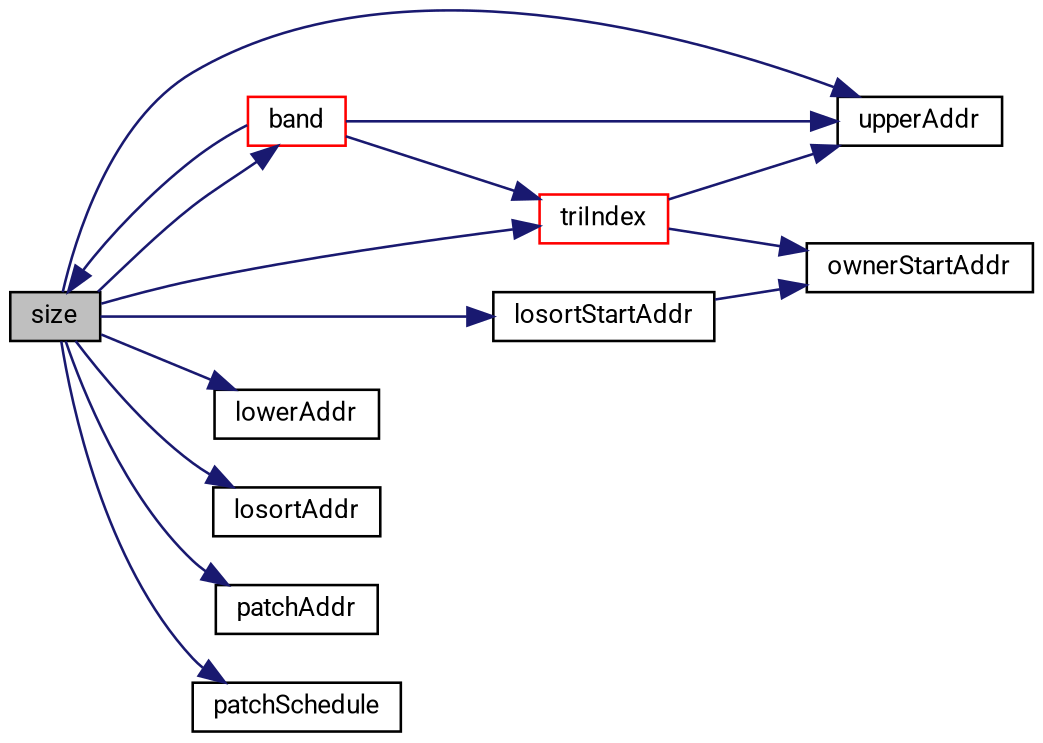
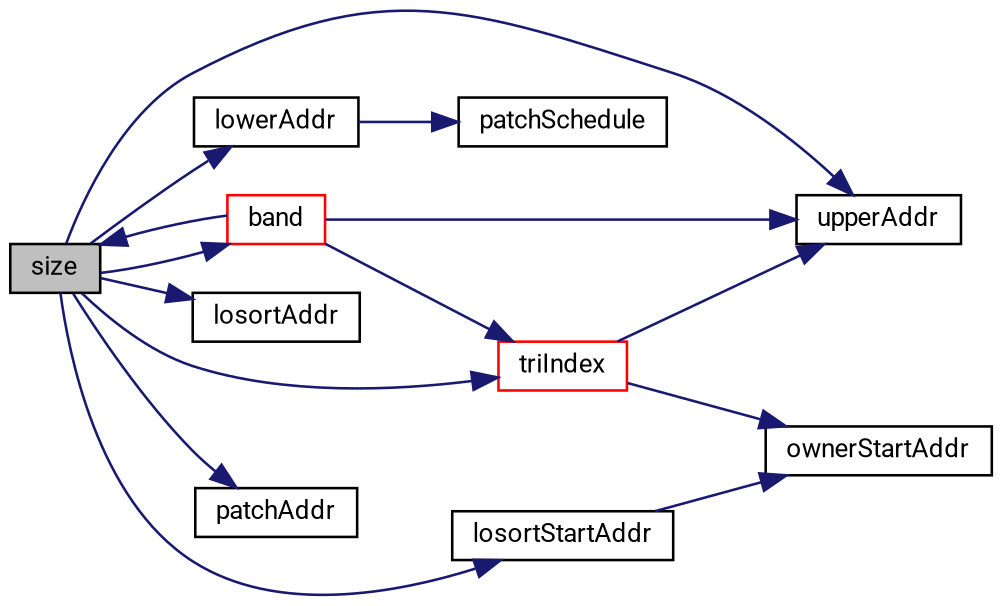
edge "size" -> "patchSchedule": now "lowerAddr" -> "patchSchedule"
